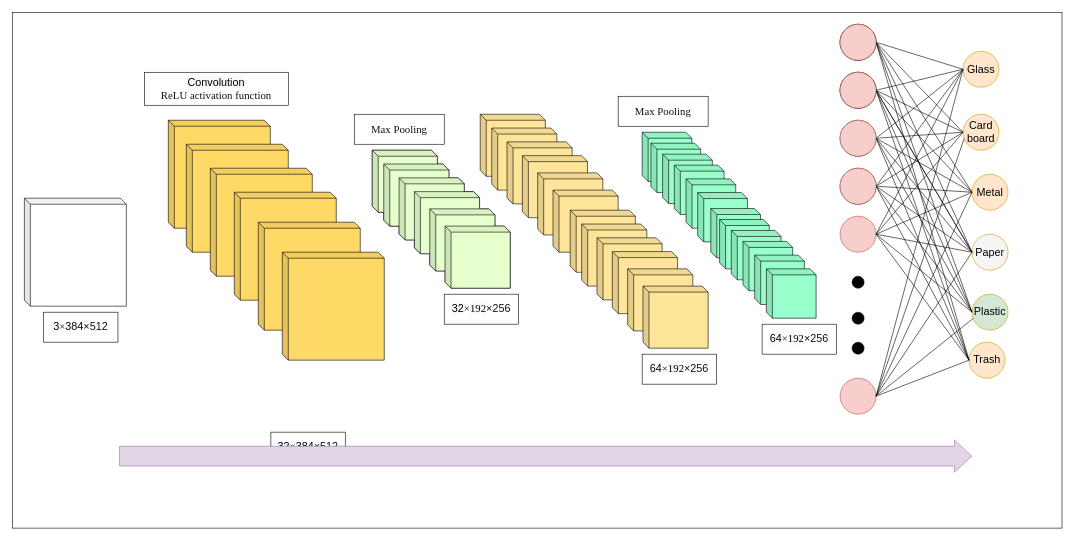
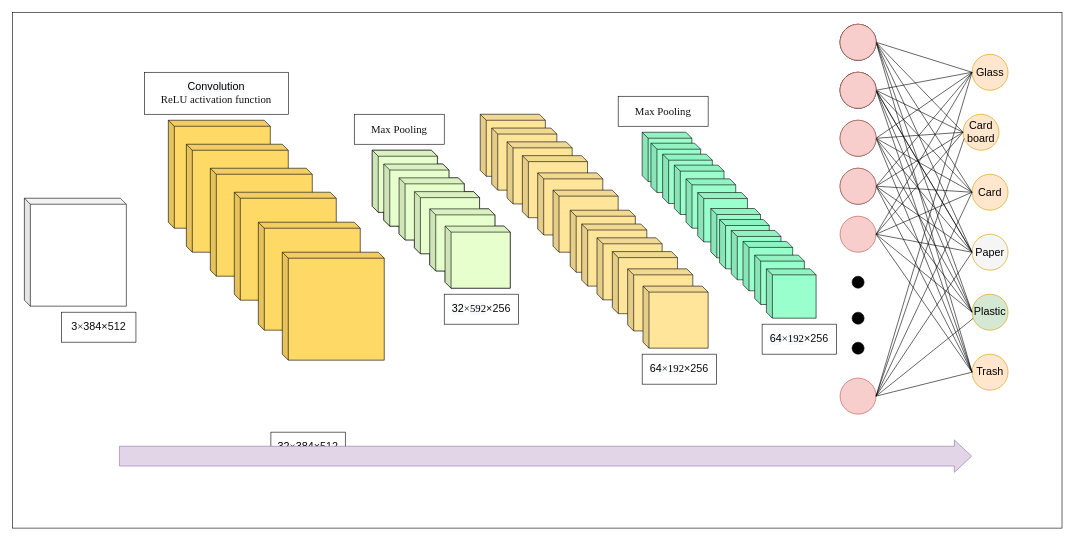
node "Glass": moved (981, 69) -> (990, 72)
node "Convolution ReLU activation function": size 144x33 -> 144x42
node "Metal": label "Metal" -> "Card"
node "32×192×256": label "32×192×256" -> "32×592×256"
node "3×384×512": moved (81, 327) -> (99, 327)
node "Trash": moved (987, 360) -> (990, 372)
